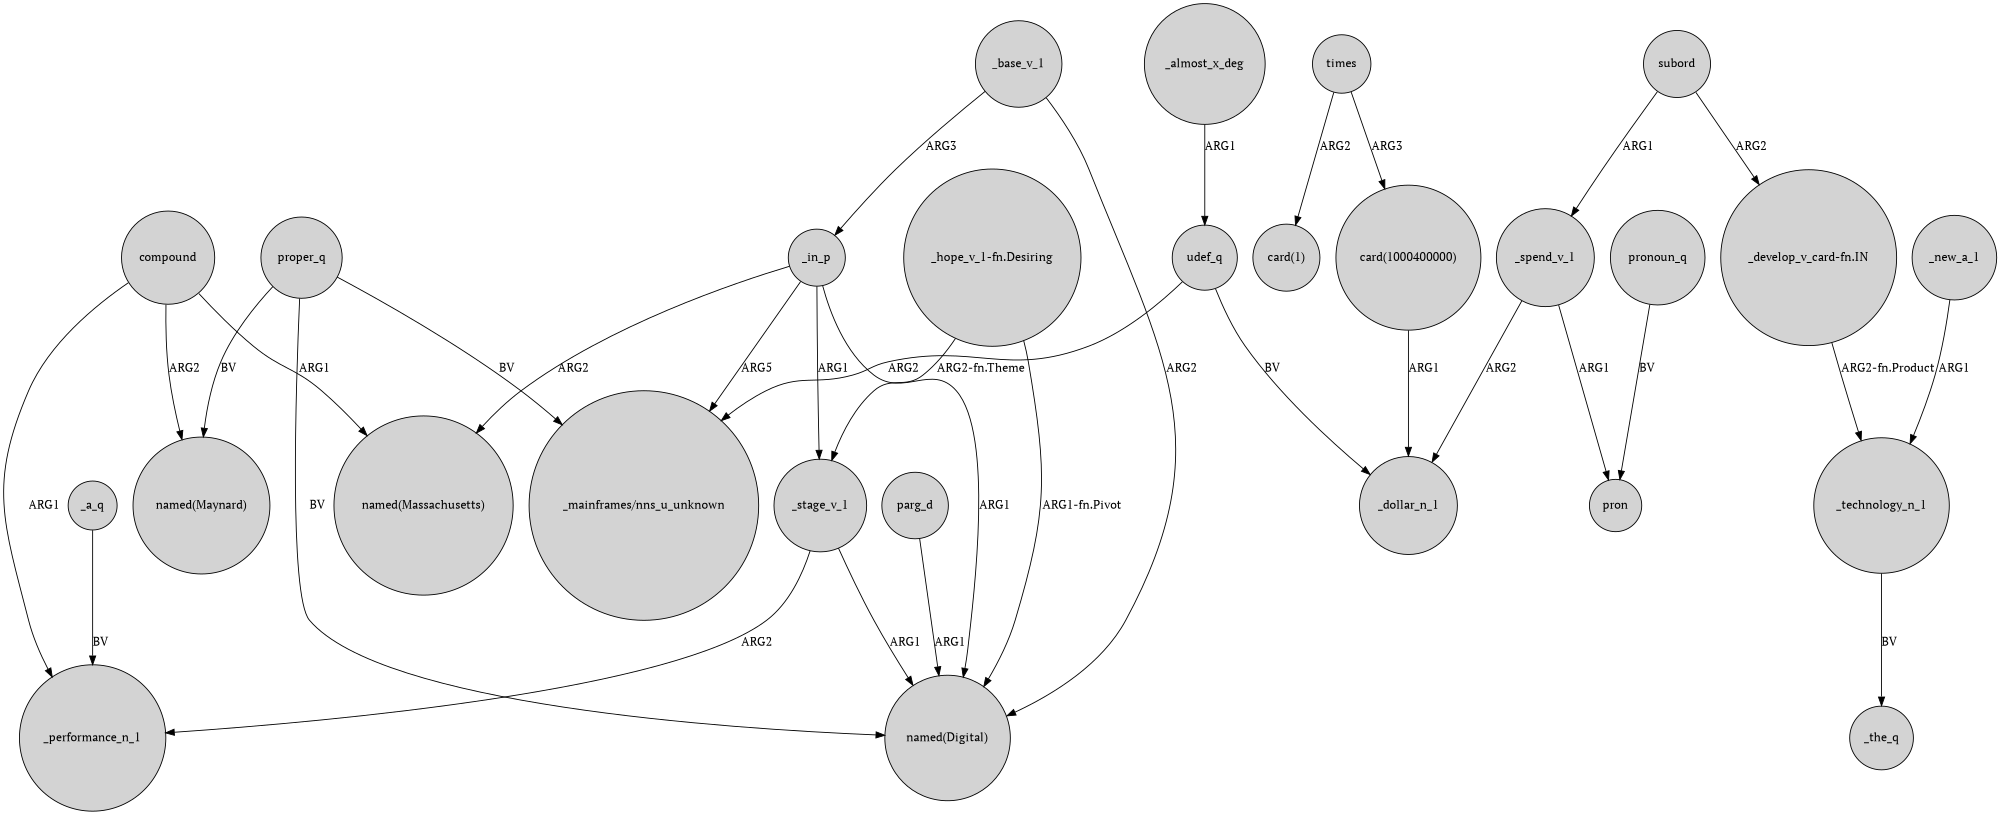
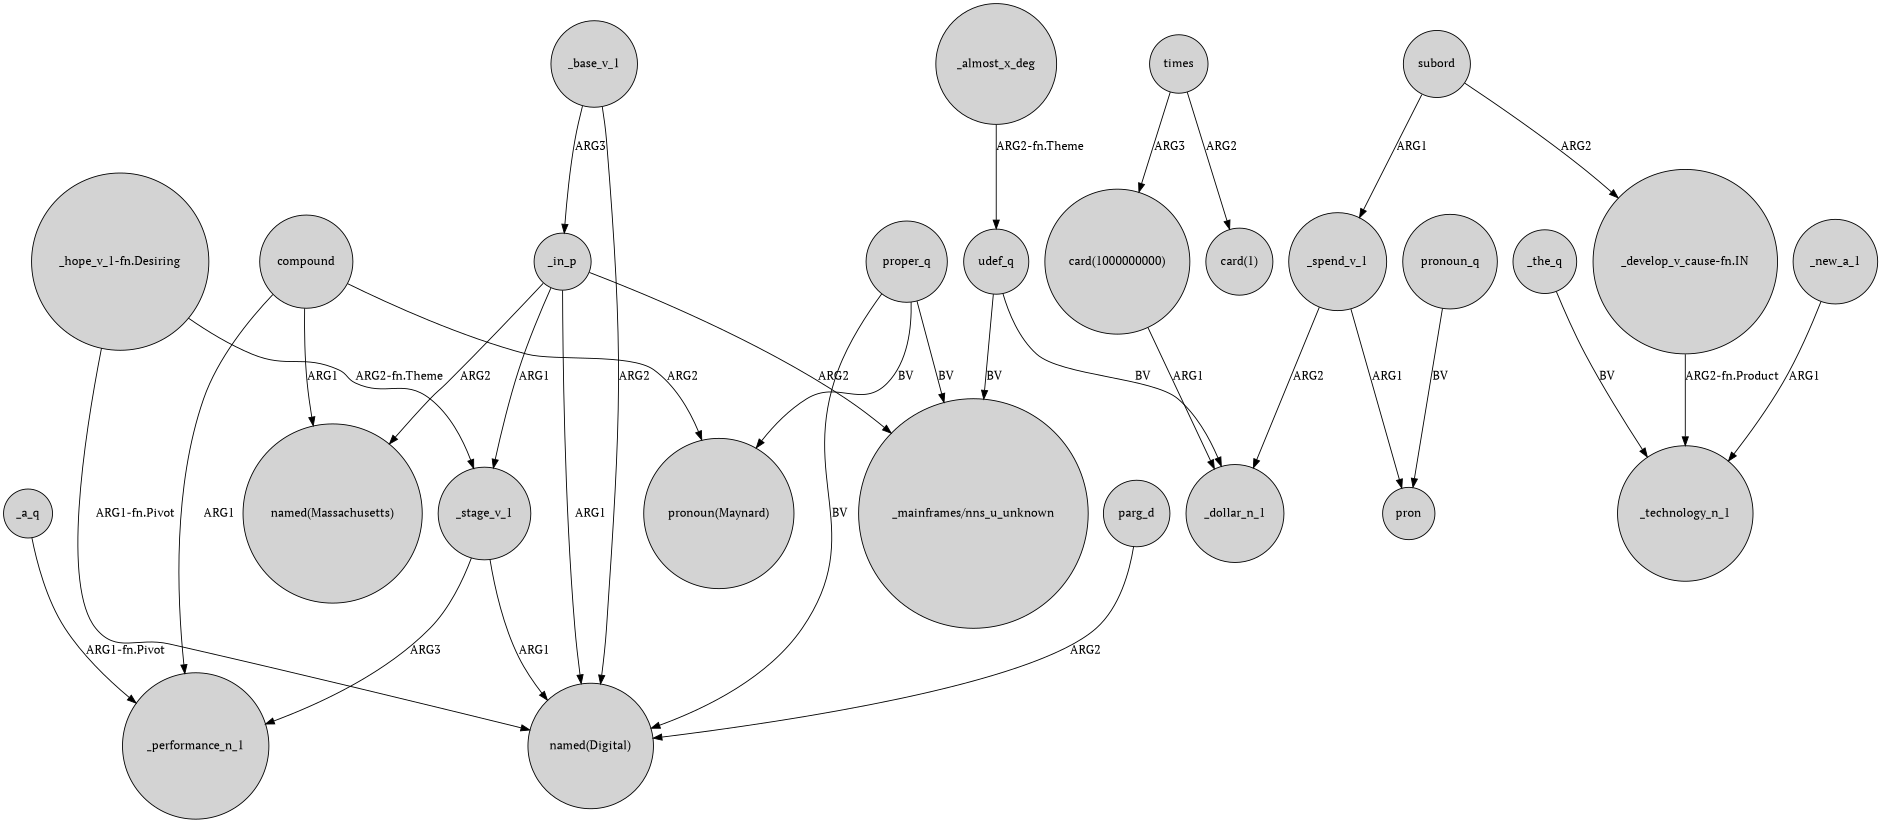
edge "_almost_x_deg" -> "udef_q": label "ARG1" -> "ARG2-fn.Theme"
node "card(1000400000)": label "card(1000400000)" -> "card(1000000000)"
node "_develop_v_card-fn.IN": label "_develop_v_card-fn.IN" -> "_develop_v_cause-fn.IN"
edge "_in_p" -> "_mainframes/nns_u_unknown": label "ARG5" -> "ARG2"
edge "udef_q" -> "_mainframes/nns_u_unknown": label "ARG2" -> "BV"
node "named(Maynard)": label "named(Maynard)" -> "pronoun(Maynard)"
edge "_technology_n_1" -> "_the_q": reversed
edge "_a_q" -> "_performance_n_1": label "BV" -> "ARG1-fn.Pivot"
edge "_stage_v_1" -> "_performance_n_1": label "ARG2" -> "ARG3"
edge "parg_d" -> "named(Digital)": label "ARG1" -> "ARG2"
